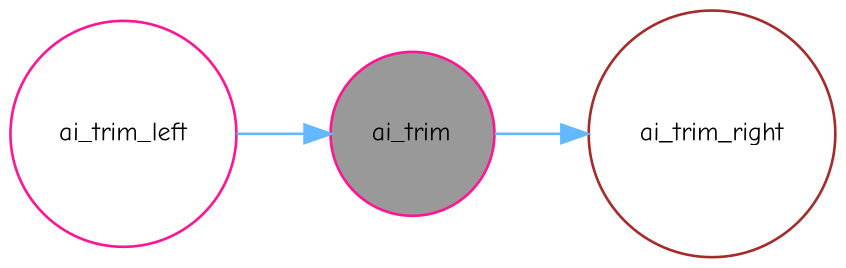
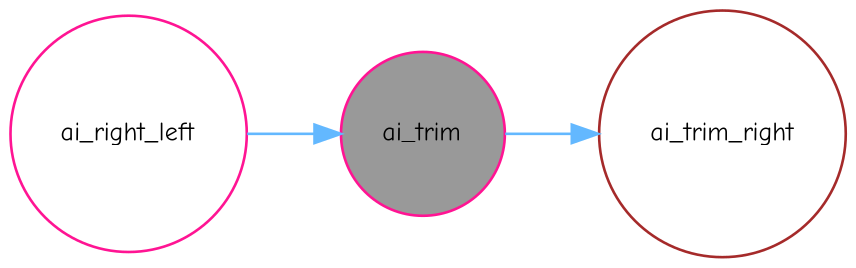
node "ai_trim_left": label "ai_trim_left" -> "ai_right_left"
